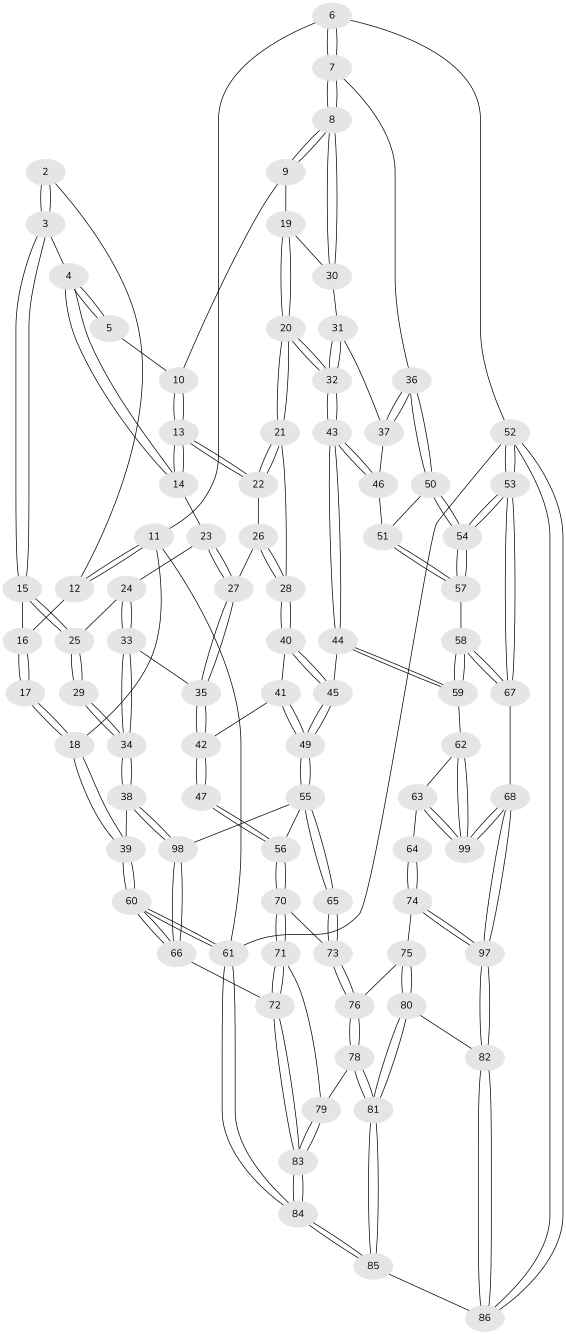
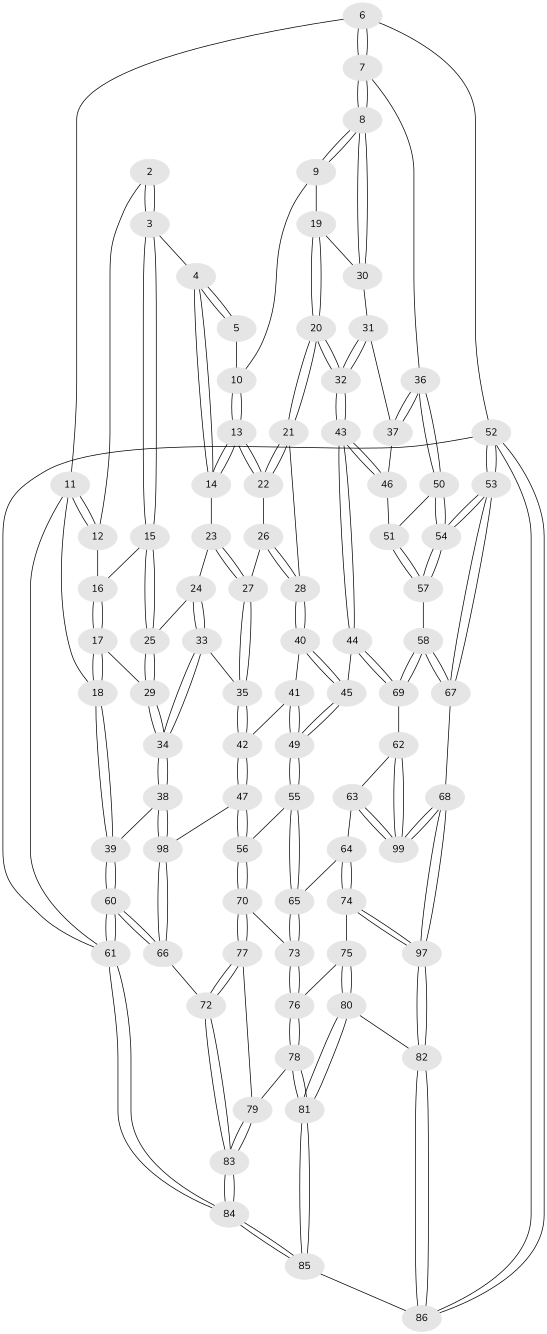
edge "17" -- "29": added
node "59": label "59" -> "69"
edge "55" -- "98": now "47" -- "98"
edge "64" -- "65": added
node "71": label "71" -> "77"
